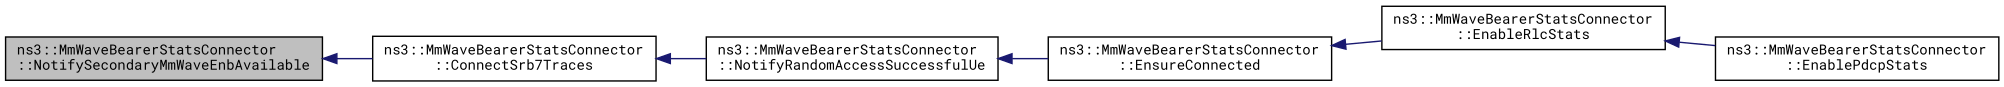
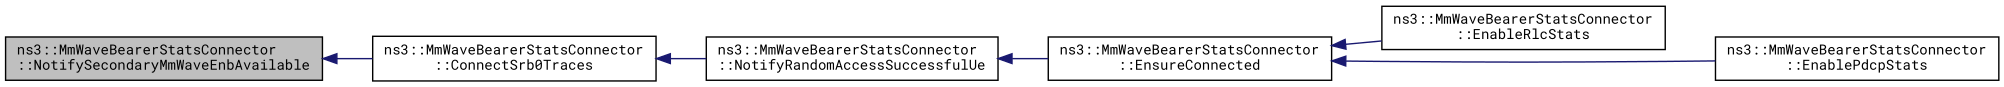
edge "ns3::MmWaveBearerStatsConnector ::EnablePdcpStats" -> "ns3::MmWaveBearerStatsConnector ::EnableRlcStats": now "ns3::MmWaveBearerStatsConnector ::EnablePdcpStats" -> "ns3::MmWaveBearerStatsConnector ::EnsureConnected"
node "ns3::MmWaveBearerStatsConnector ::ConnectSrb7Traces": label "ns3::MmWaveBearerStatsConnector ::ConnectSrb7Traces" -> "ns3::MmWaveBearerStatsConnector ::ConnectSrb0Traces"
